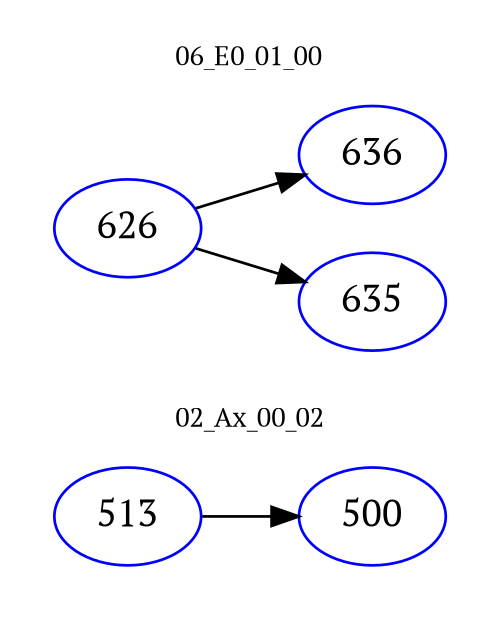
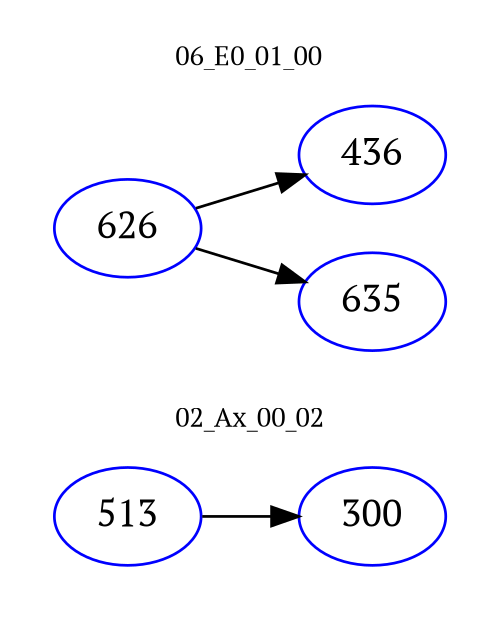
node "636": label "636" -> "436"
node "500": label "500" -> "300"
